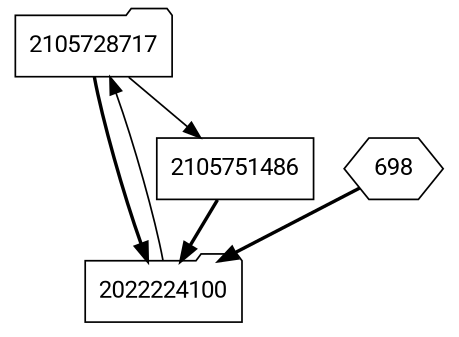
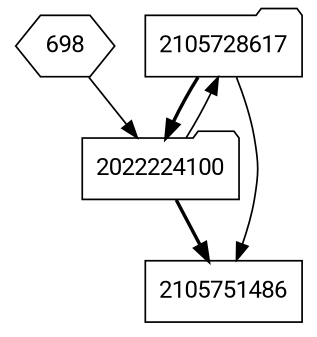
node "2105728717": label "2105728717" -> "2105728617"
edge "698" -> "2022224100": style bold -> solid
edge "2105751486" -> "2022224100": reversed
